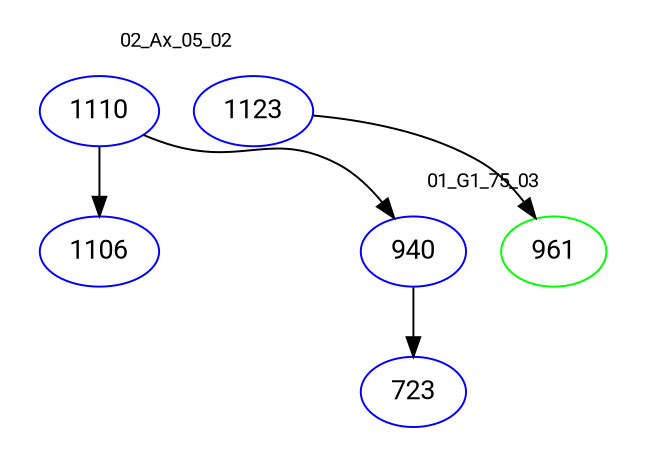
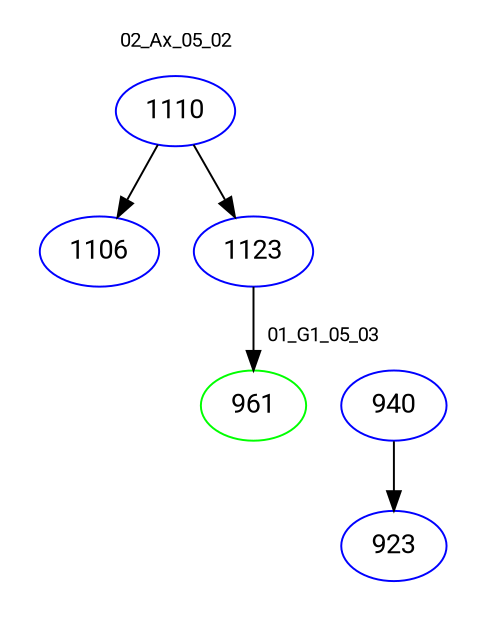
edge "1110" -> "940": now "1110" -> "1123"
cluster "01_G1_75_03": label "01_G1_75_03" -> "01_G1_05_03"
node "723": label "723" -> "923"
